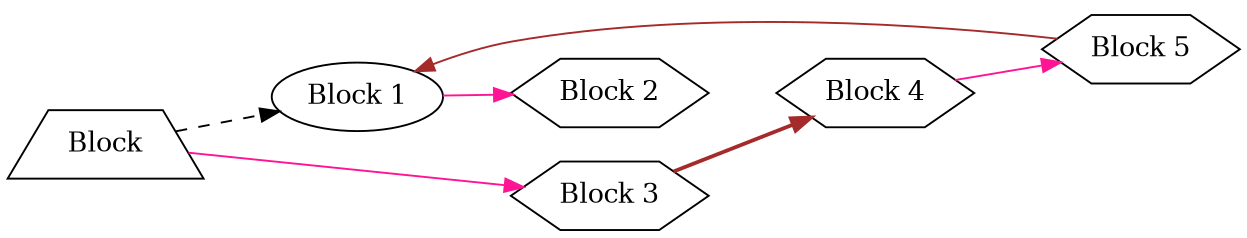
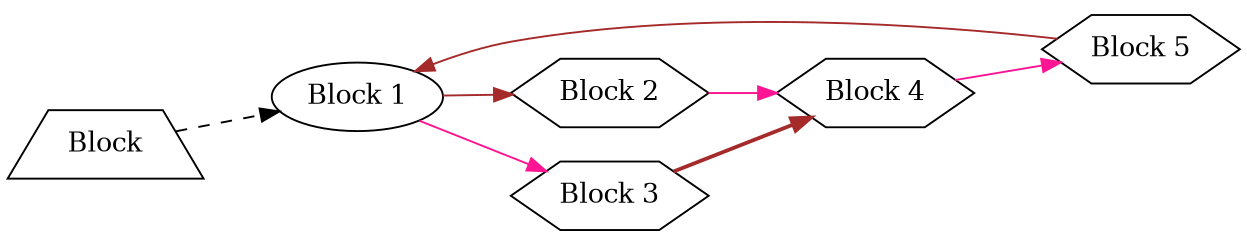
edge "Block 2" -> "Block 4": added
edge "Block 1" -> "Block 2": color deeppink -> brown
edge "Block" -> "Block 3": now "Block 1" -> "Block 3"
